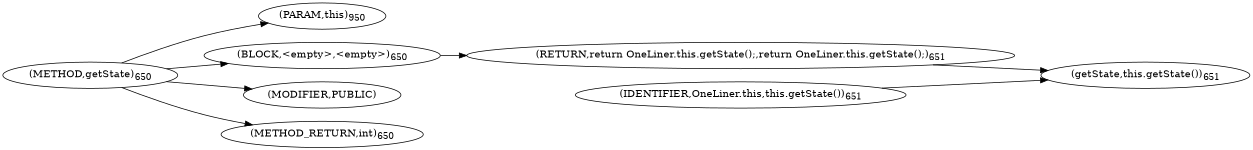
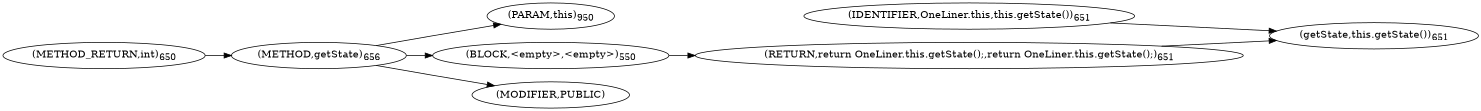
node "(BLOCK,<empty>,<empty>)": text "650" -> "550"
node "(METHOD,getState)": text "650" -> "656"
edge "(METHOD,getState)" -> "(METHOD_RETURN,int)": reversed
